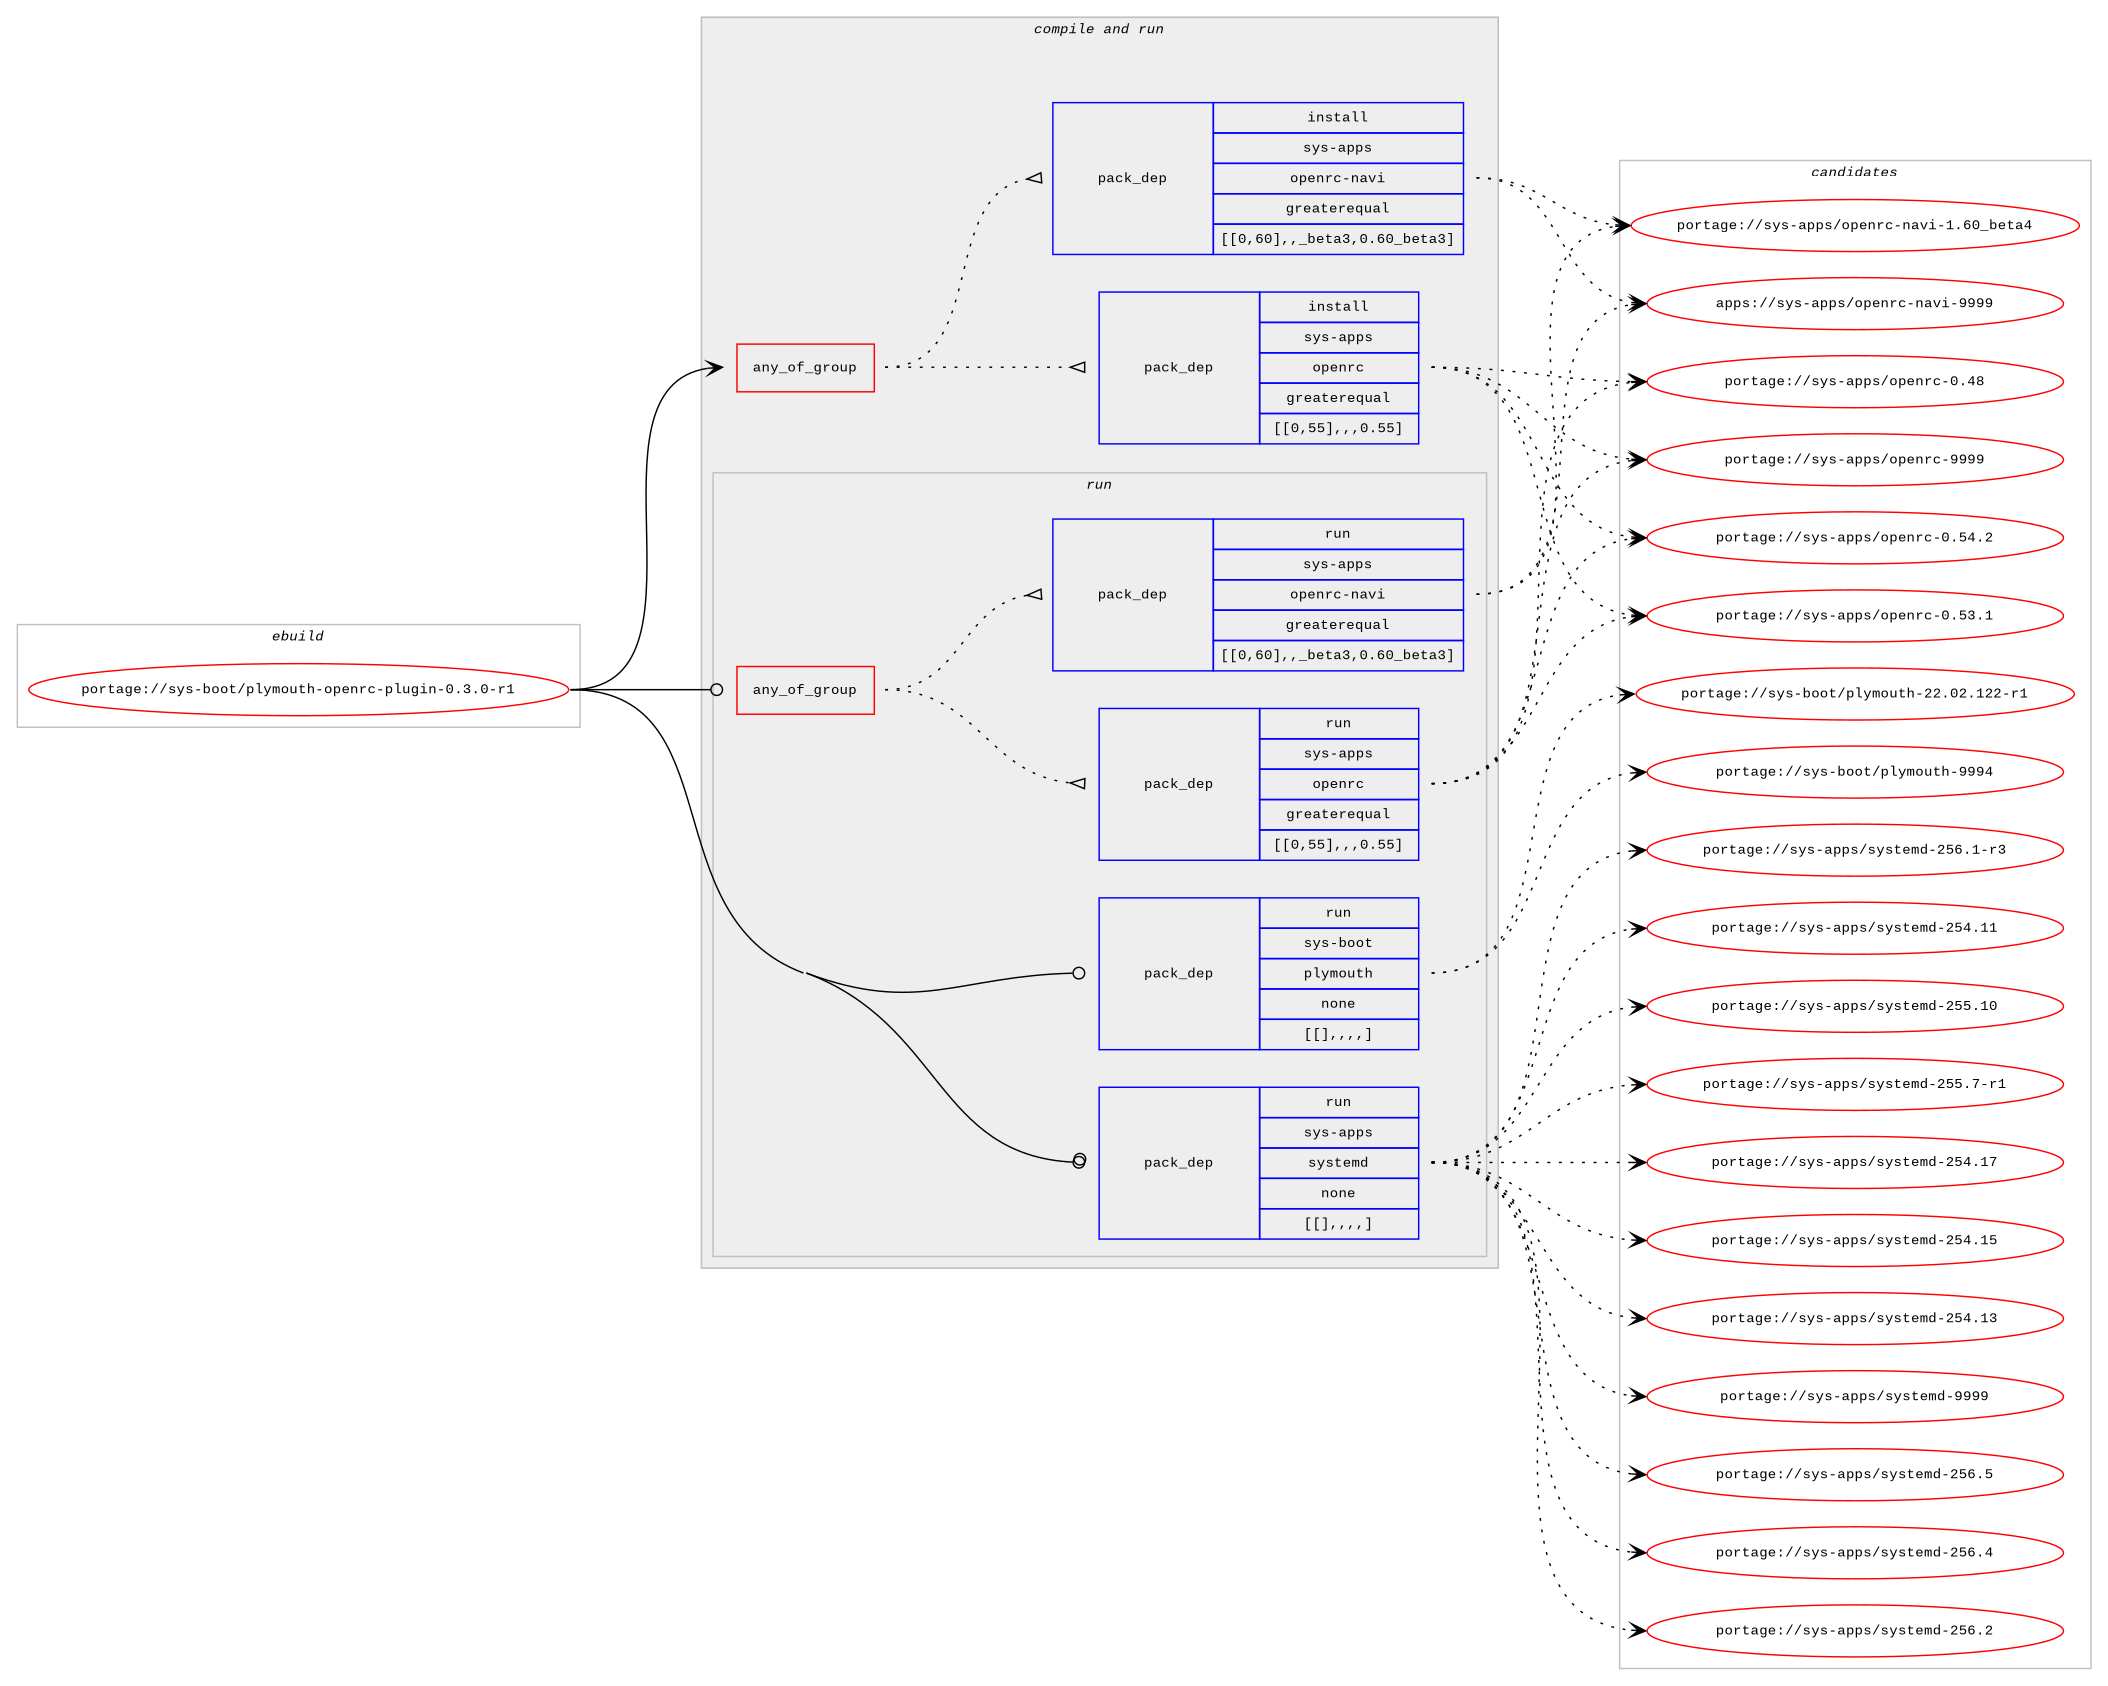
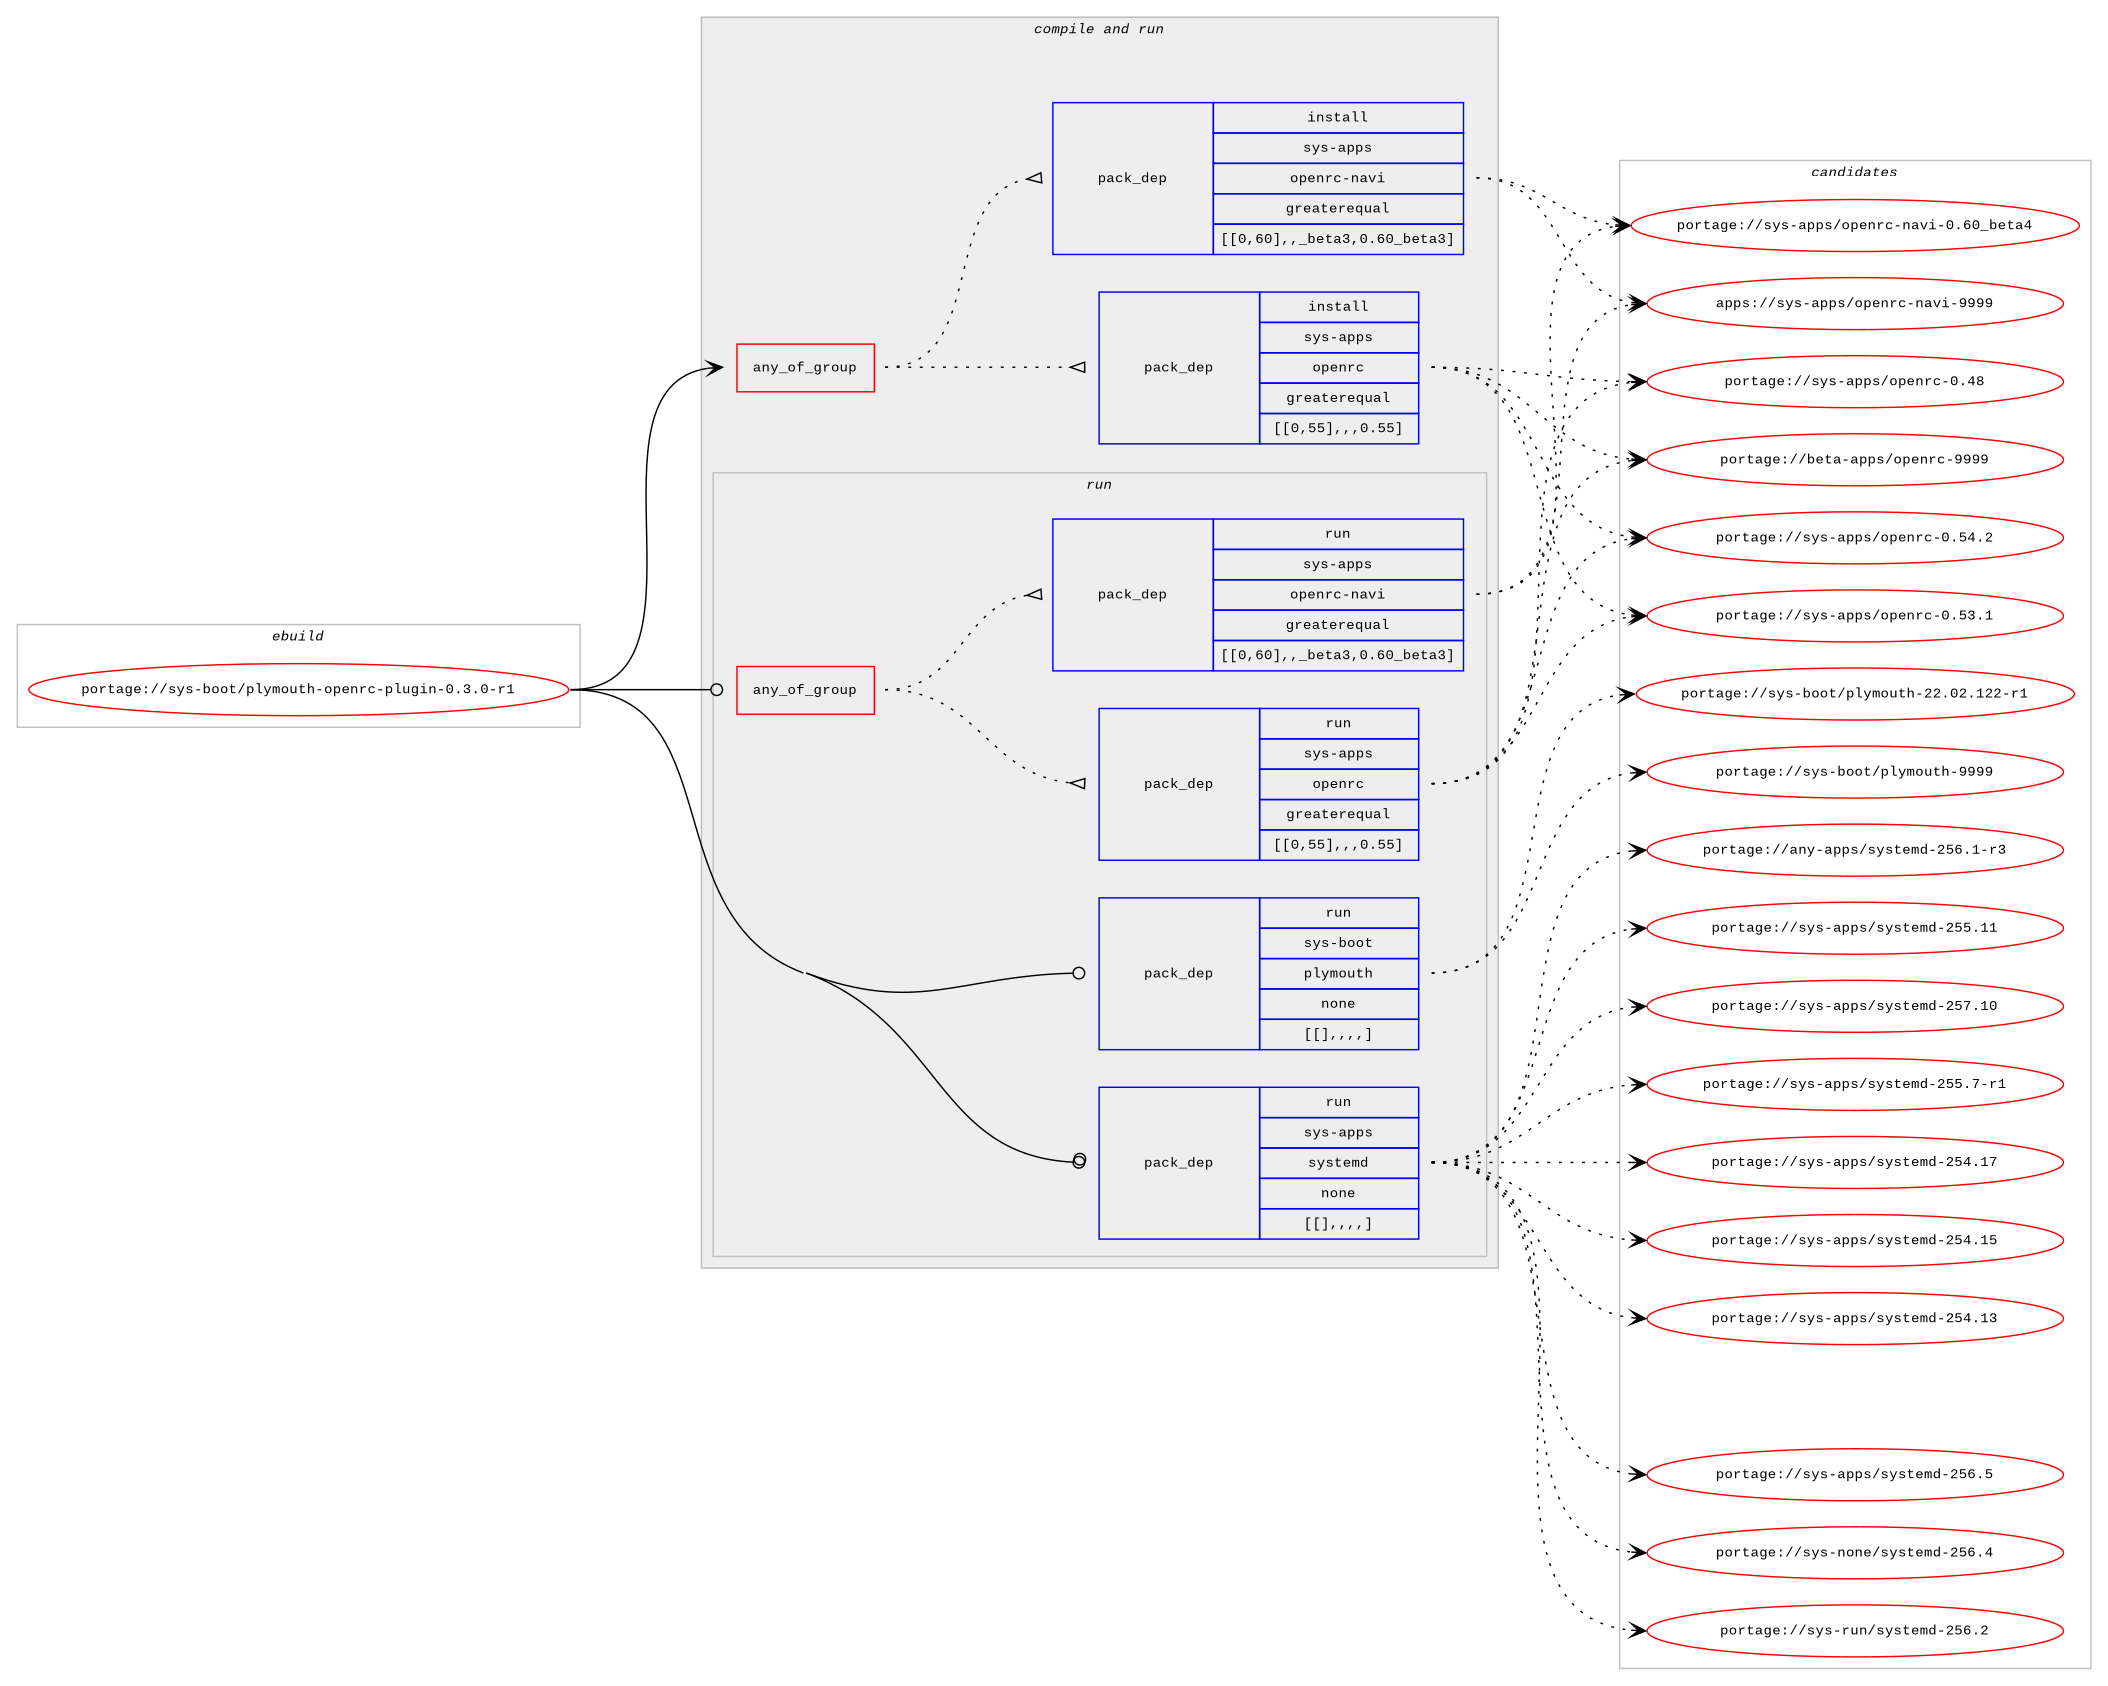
node "portage://sys-apps/openrc-navi-1.60_beta4": label "portage://sys-apps/openrc-navi-1.60_beta4" -> "portage://sys-apps/openrc-navi-0.60_beta4"
node "portage://sys-apps/openrc-9999": label "portage://sys-apps/openrc-9999" -> "portage://beta-apps/openrc-9999"
node "portage://sys-boot/plymouth-9994": label "portage://sys-boot/plymouth-9994" -> "portage://sys-boot/plymouth-9999"
node "portage://sys-apps/systemd-256.1-r3": label "portage://sys-apps/systemd-256.1-r3" -> "portage://any-apps/systemd-256.1-r3"
node "portage://sys-apps/systemd-254.11": label "portage://sys-apps/systemd-254.11" -> "portage://sys-apps/systemd-255.11"
node "portage://sys-apps/systemd-255.10": label "portage://sys-apps/systemd-255.10" -> "portage://sys-apps/systemd-257.10"
node "portage://sys-apps/systemd-9999": removed
node "portage://sys-apps/systemd-256.4": label "portage://sys-apps/systemd-256.4" -> "portage://sys-none/systemd-256.4"
node "portage://sys-apps/systemd-256.2": label "portage://sys-apps/systemd-256.2" -> "portage://sys-run/systemd-256.2"
